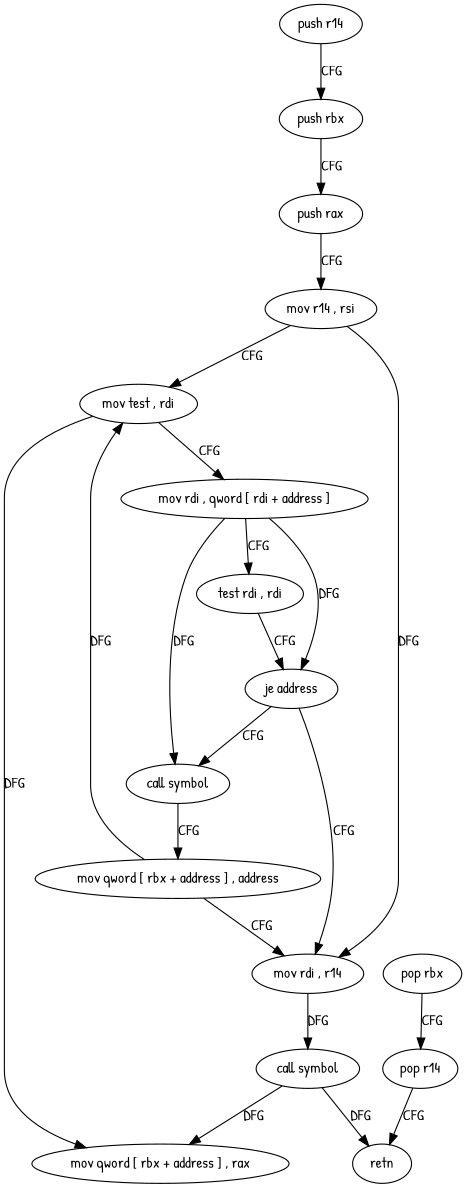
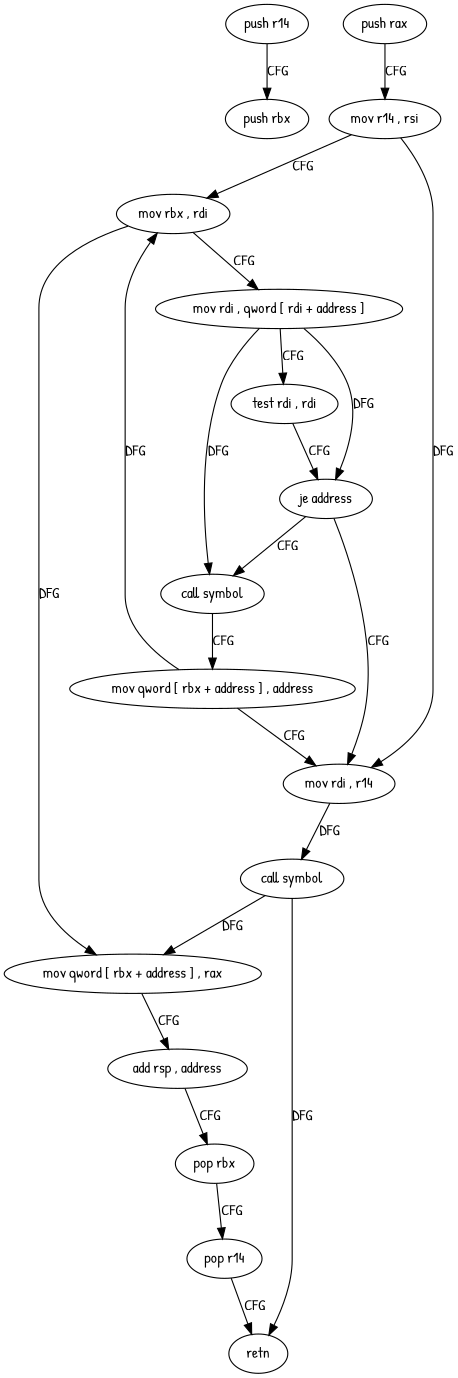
edge "push rbx" -> "push rax": removed, label "CFG"
node "mov test , rdi": label "mov test , rdi" -> "mov rbx , rdi"
node "add rsp , address": added
